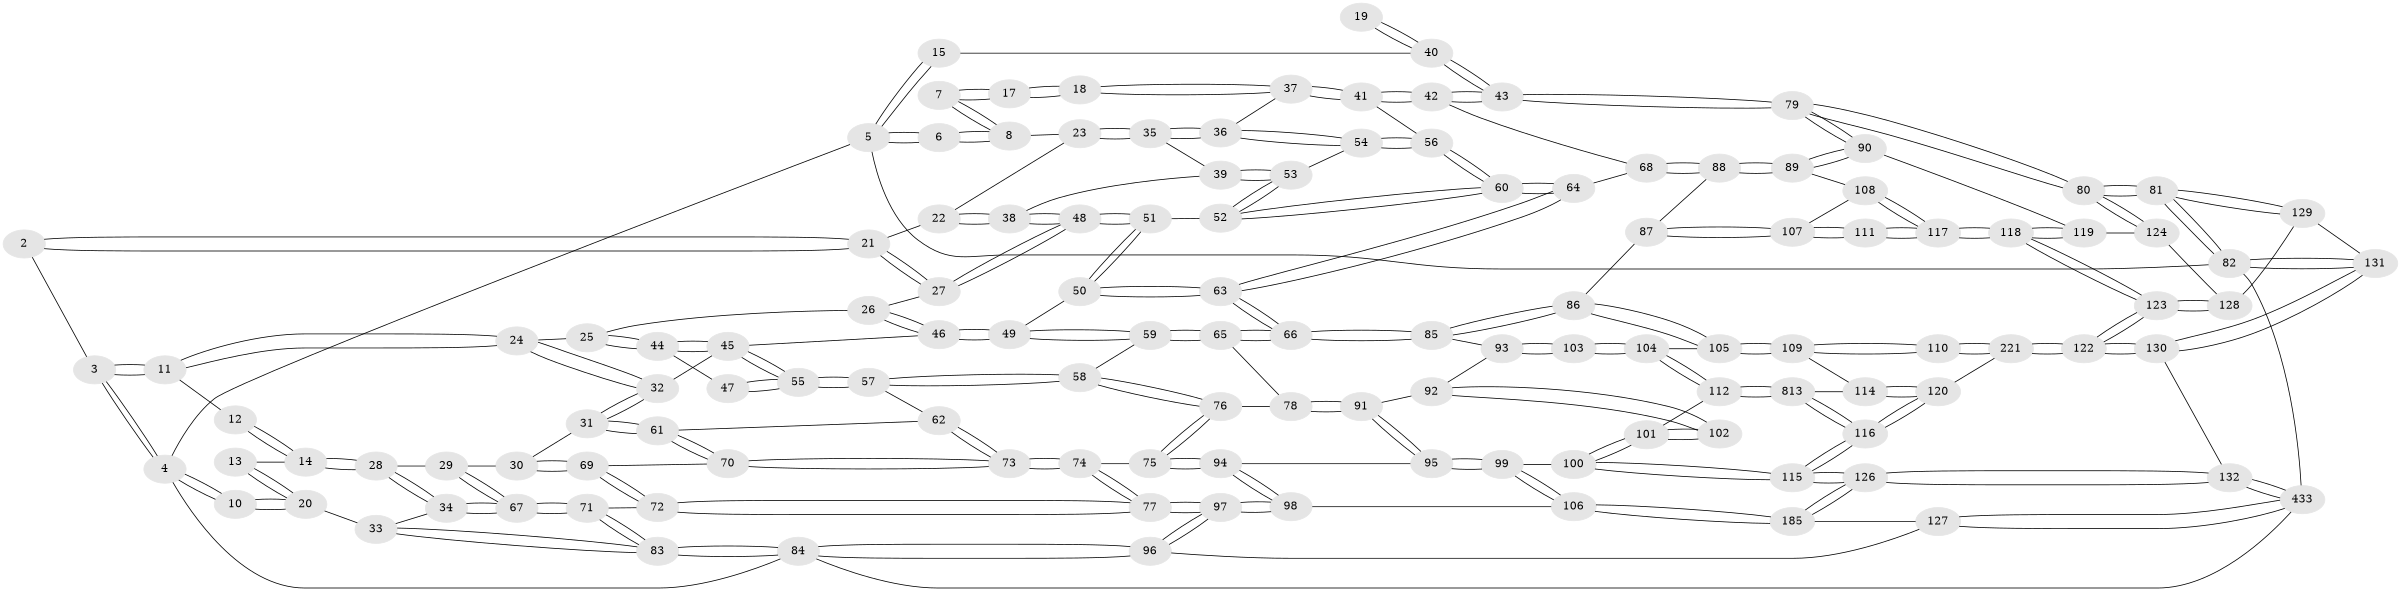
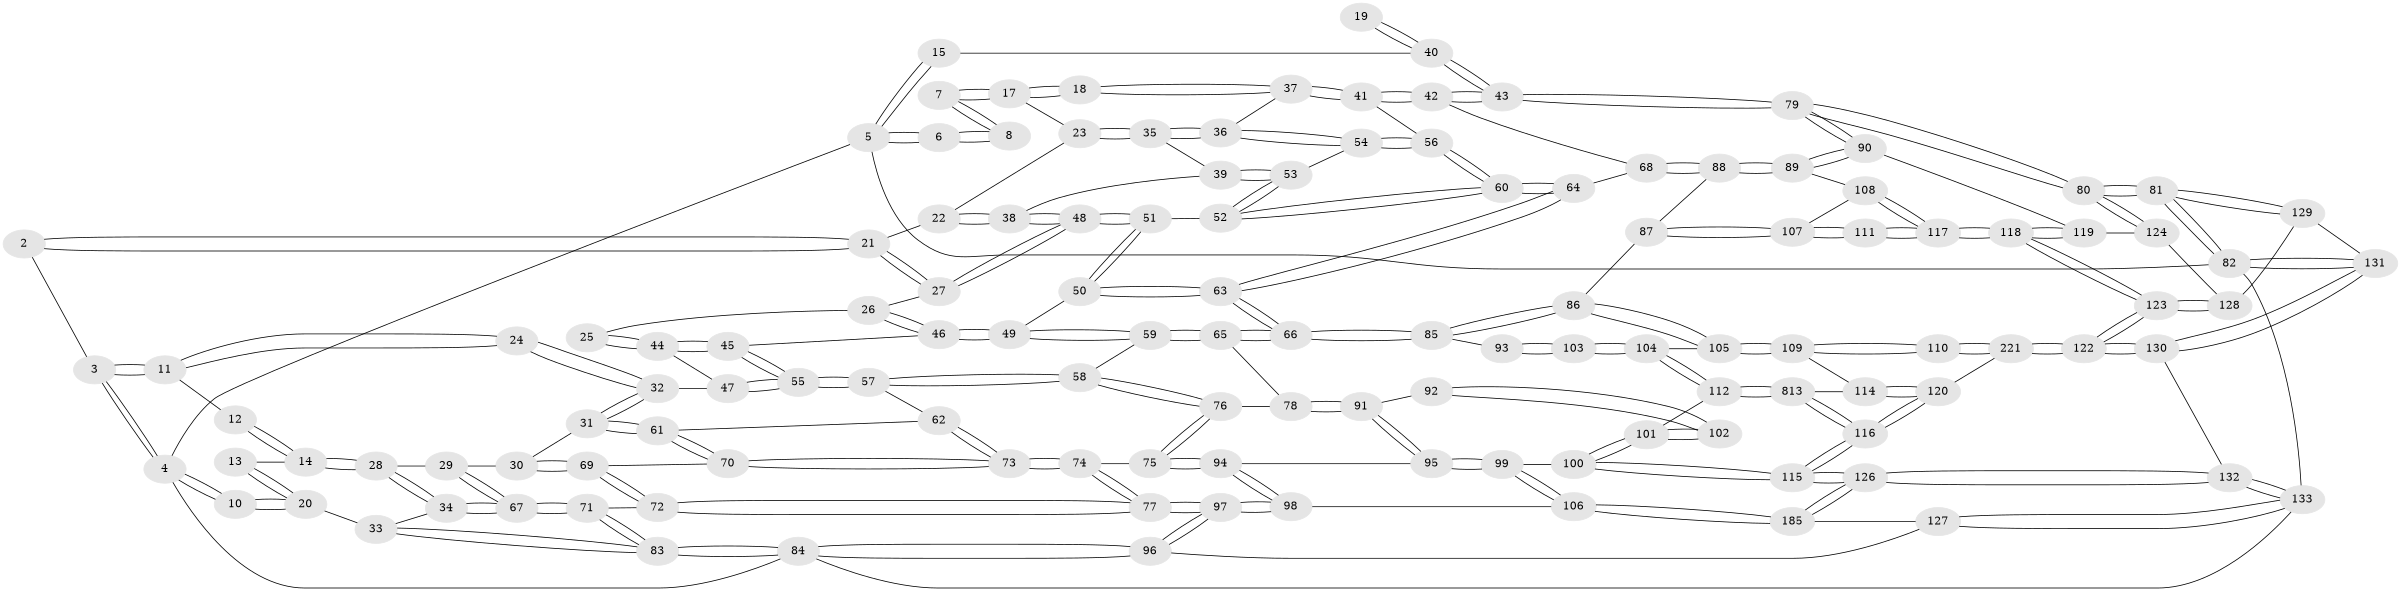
edge "23" -- "8": now "23" -- "17"
edge "25" -- "24": removed
edge "45" -- "32": now "47" -- "32"
edge "93" -- "92": removed
node "433": label "433" -> "133"
